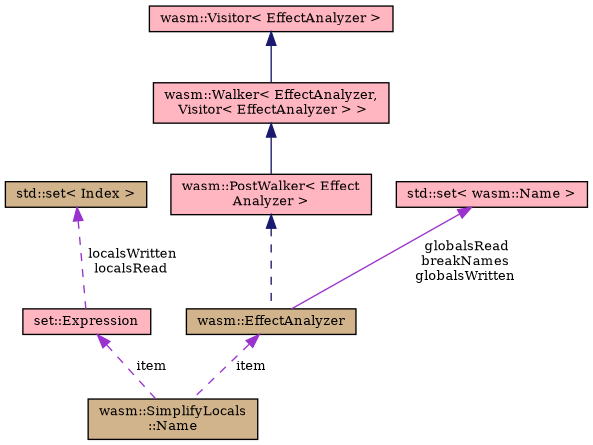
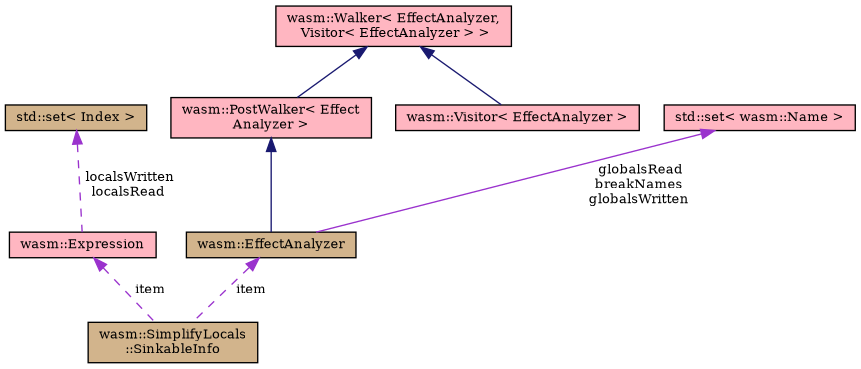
edge "wasm::Walker< EffectAnalyzer, Visitor< EffectAnalyzer > >" -> "wasm::Visitor< EffectAnalyzer >": reversed
edge "wasm::EffectAnalyzer" -> "wasm::PostWalker< Effect Analyzer >": style dashed -> solid
node "set::Expression": label "set::Expression" -> "wasm::Expression"
node "wasm::SimplifyLocals ::Name": label "wasm::SimplifyLocals ::Name" -> "wasm::SimplifyLocals ::SinkableInfo"
